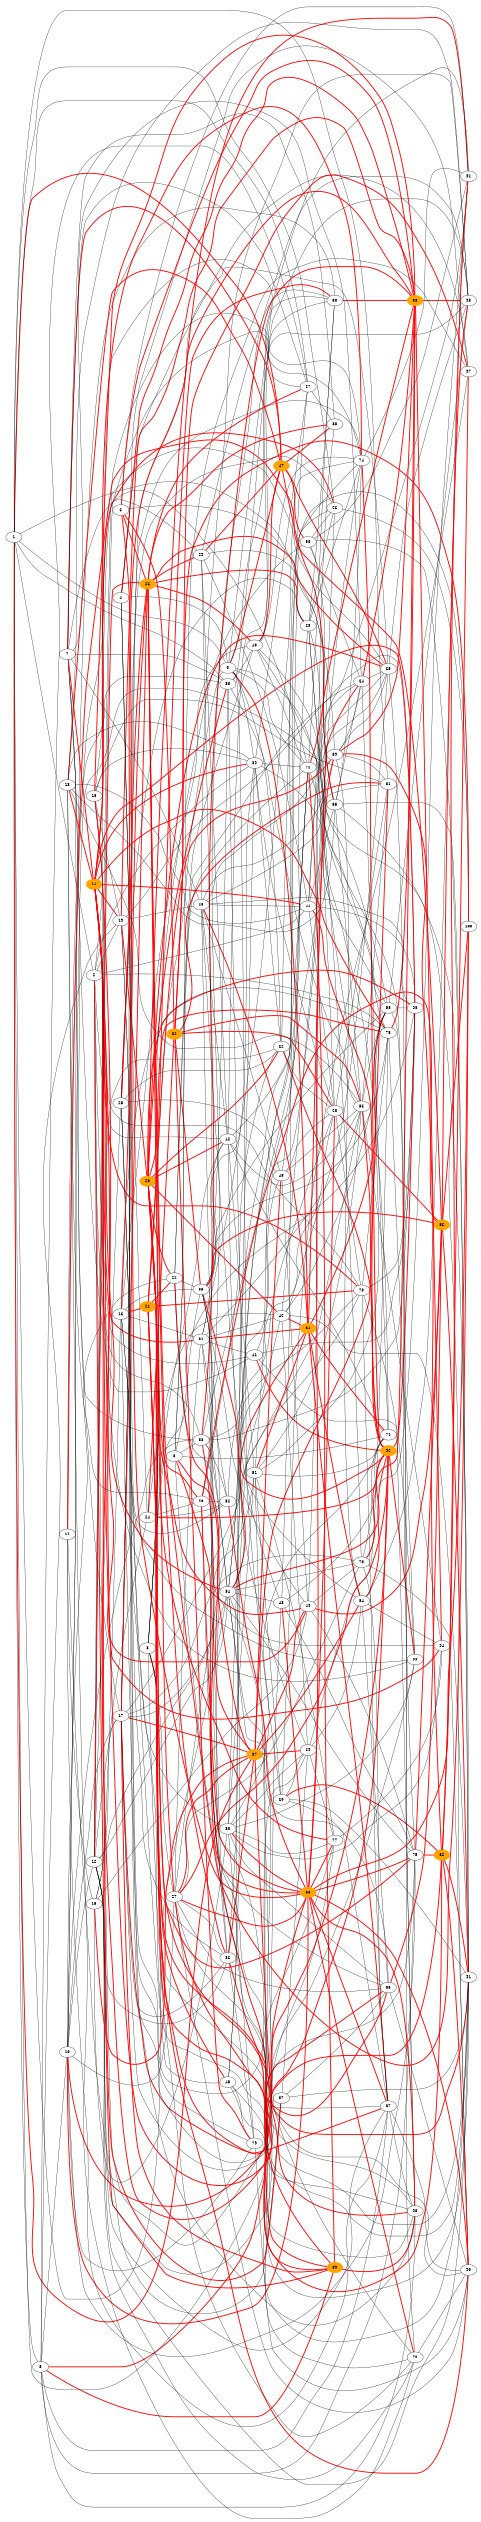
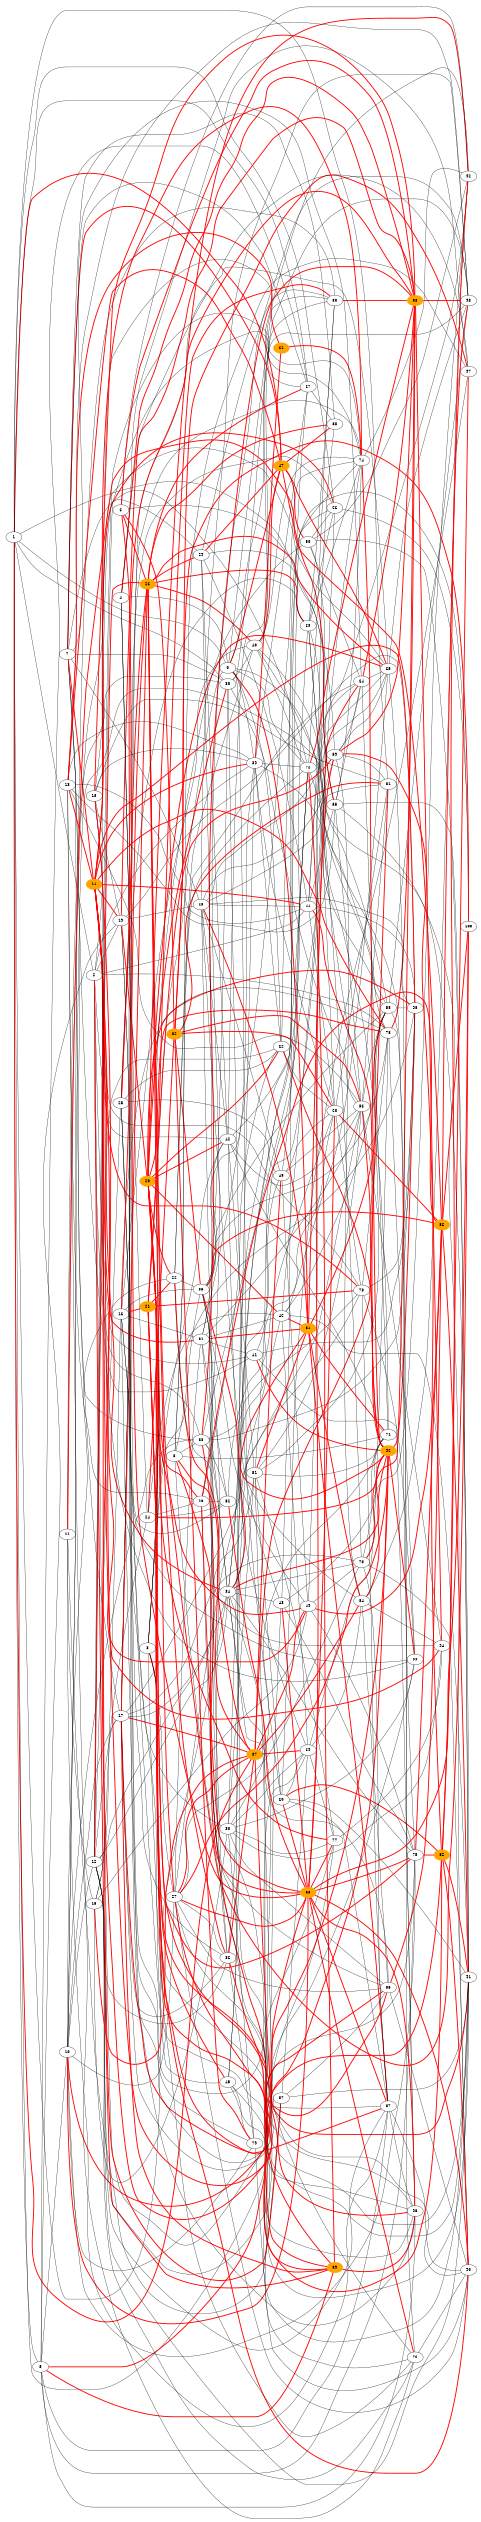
node "61": added
edge "30" -- "53": now "60" -- "53"
